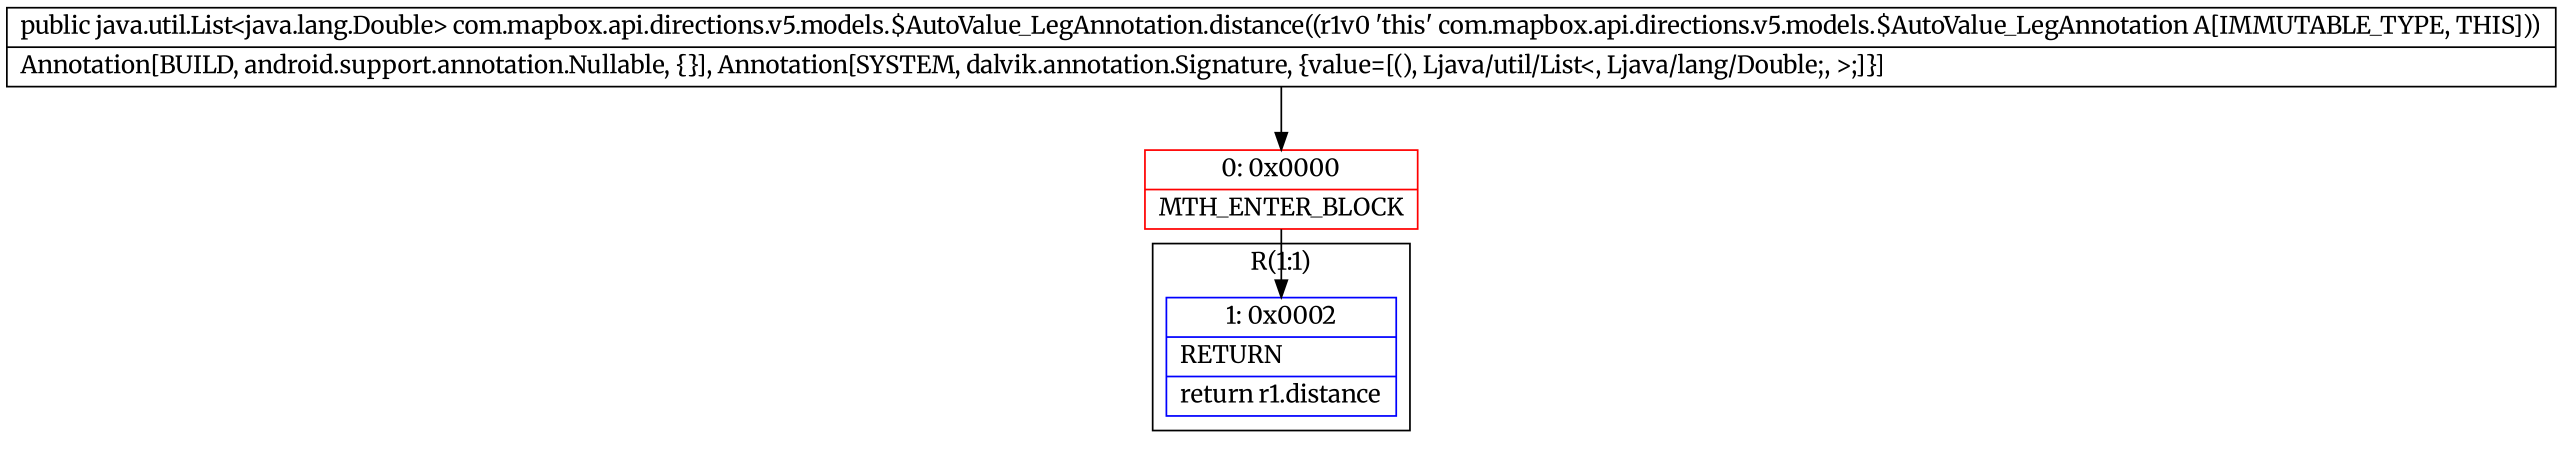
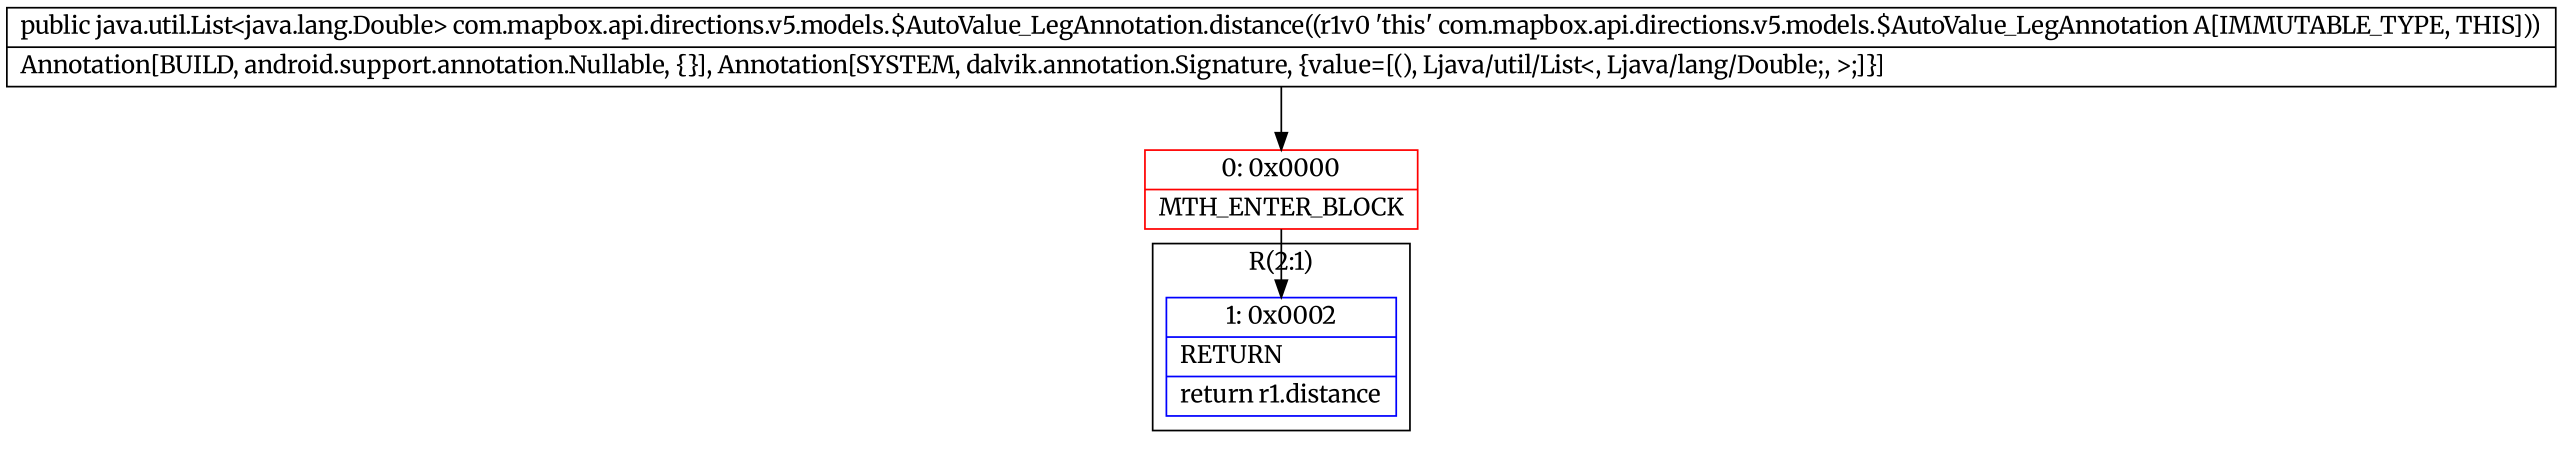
cluster "R(1:1)": label "R(1:1)" -> "R(2:1)"
